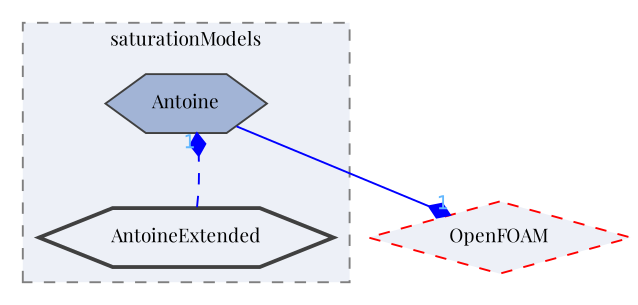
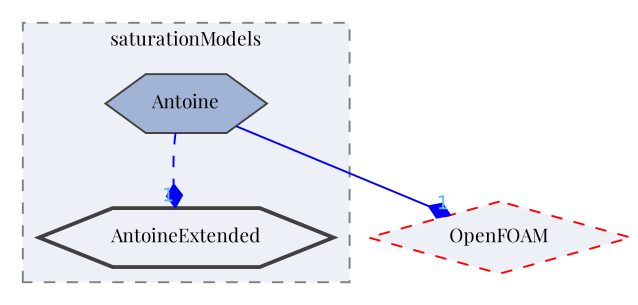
edge "AntoineExtended" -> "Antoine": reversed
